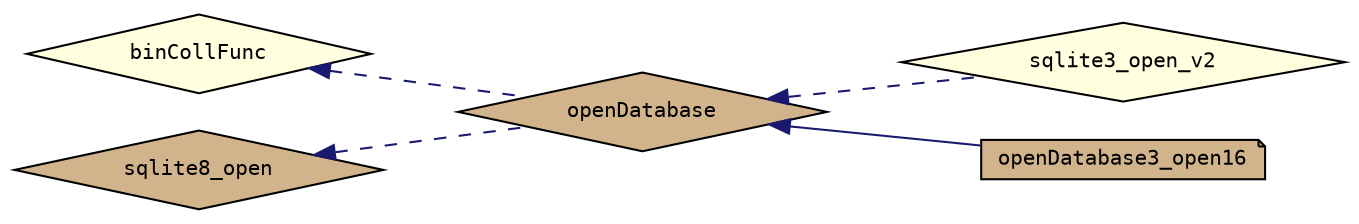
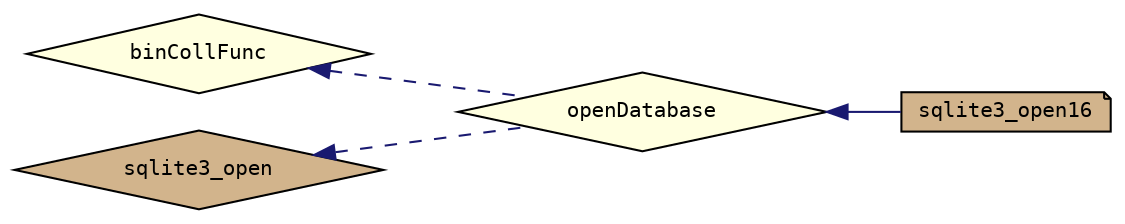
node "sqlite3_open_v2": removed
node "openDatabase": fillcolor tan -> lightyellow
node "openDatabase3_open16": label "openDatabase3_open16" -> "sqlite3_open16"
node "sqlite8_open": label "sqlite8_open" -> "sqlite3_open"
